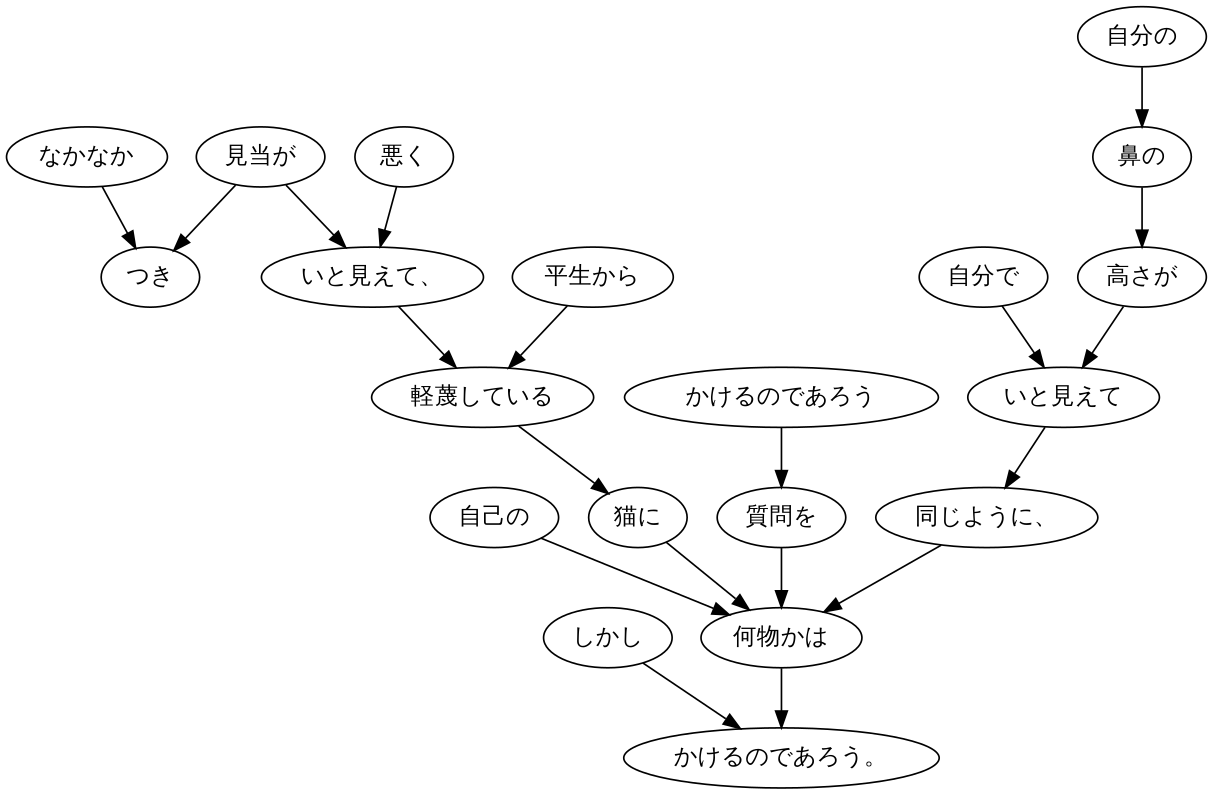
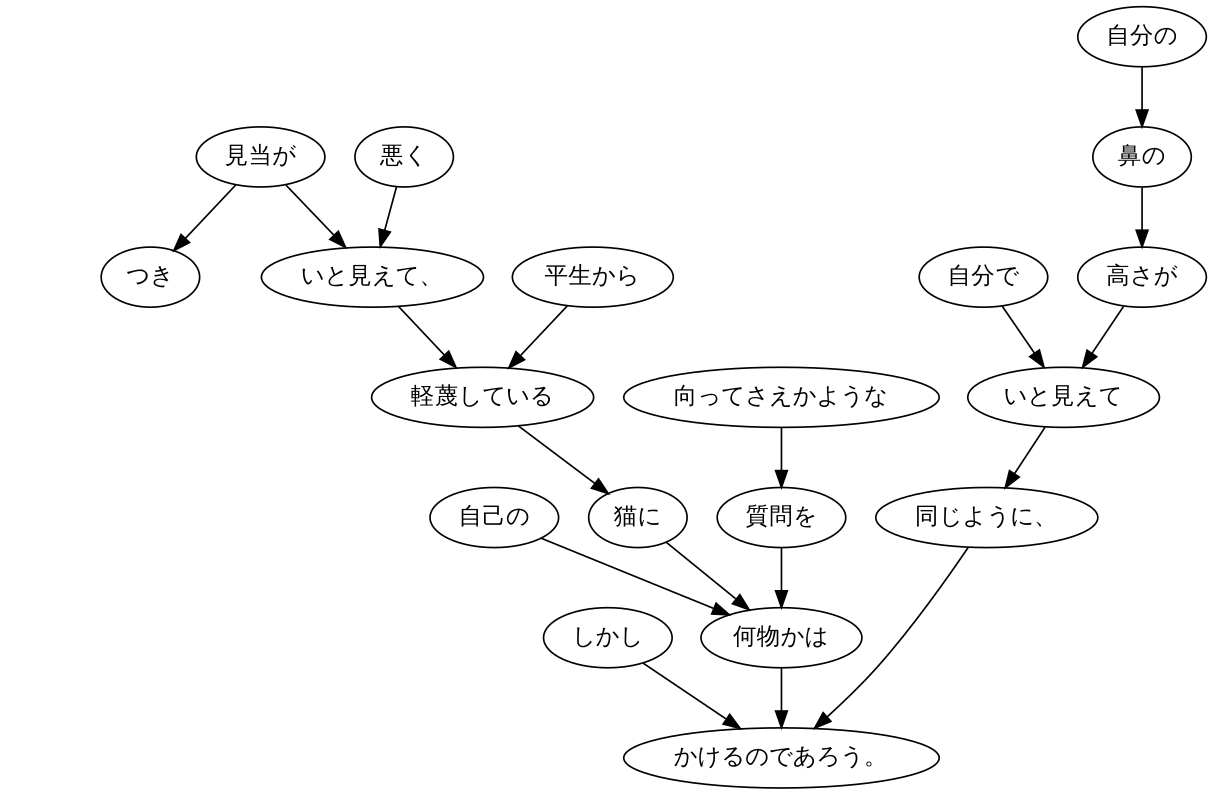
node "なかなか": removed
node "かけるのであろう": label "かけるのであろう" -> "向ってさえかような"
edge "同じように、" -> "何物かは": now "同じように、" -> "かけるのであろう。"
